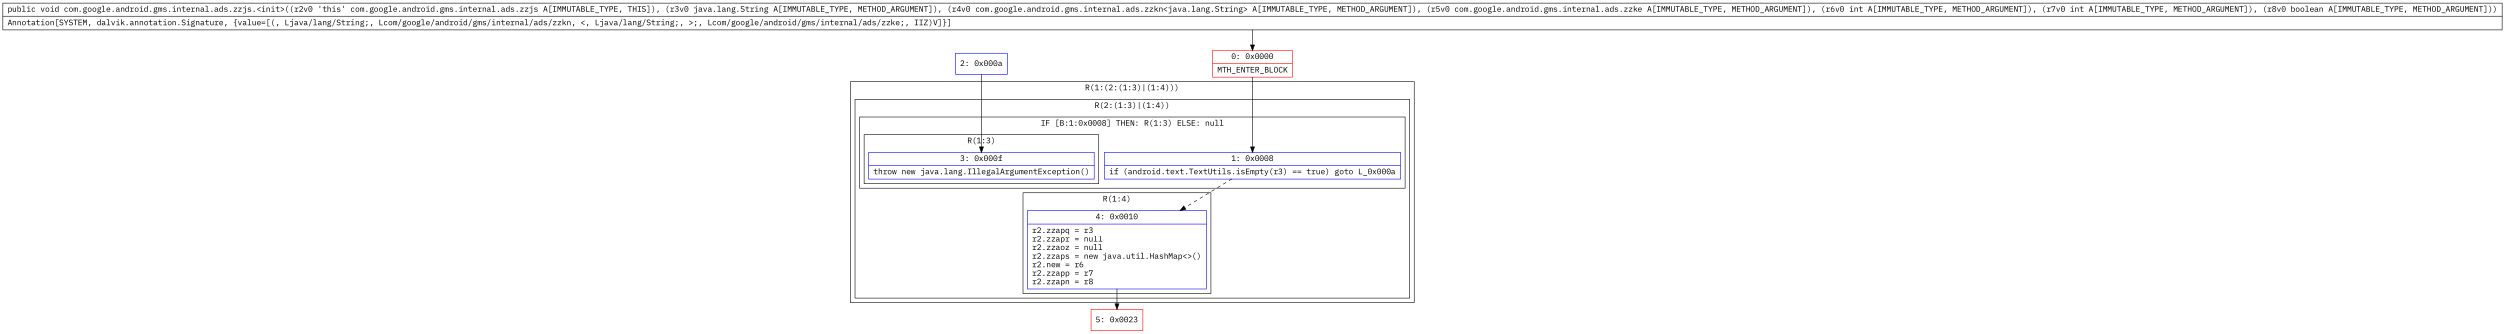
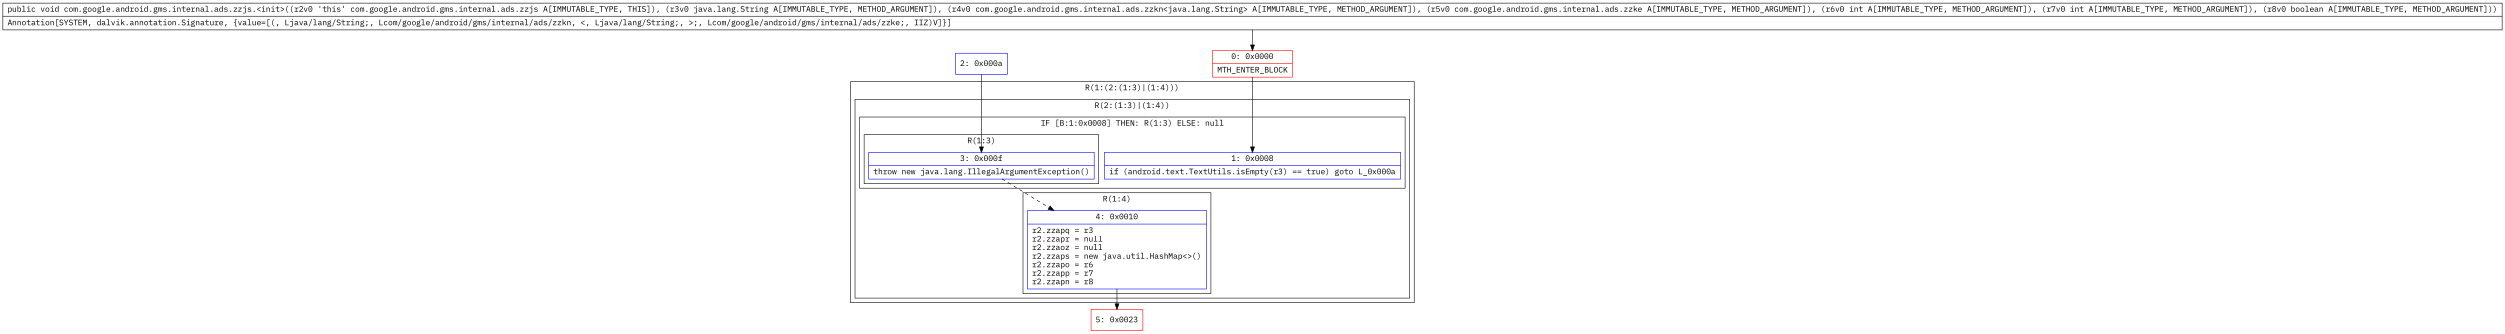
edge "1: 0x0008" -> "4: 0x0010": now "3: 0x000f" -> "4: 0x0010"
node "4: 0x0010": text "r2.new = r6" -> "r2.zzapo = r6"
